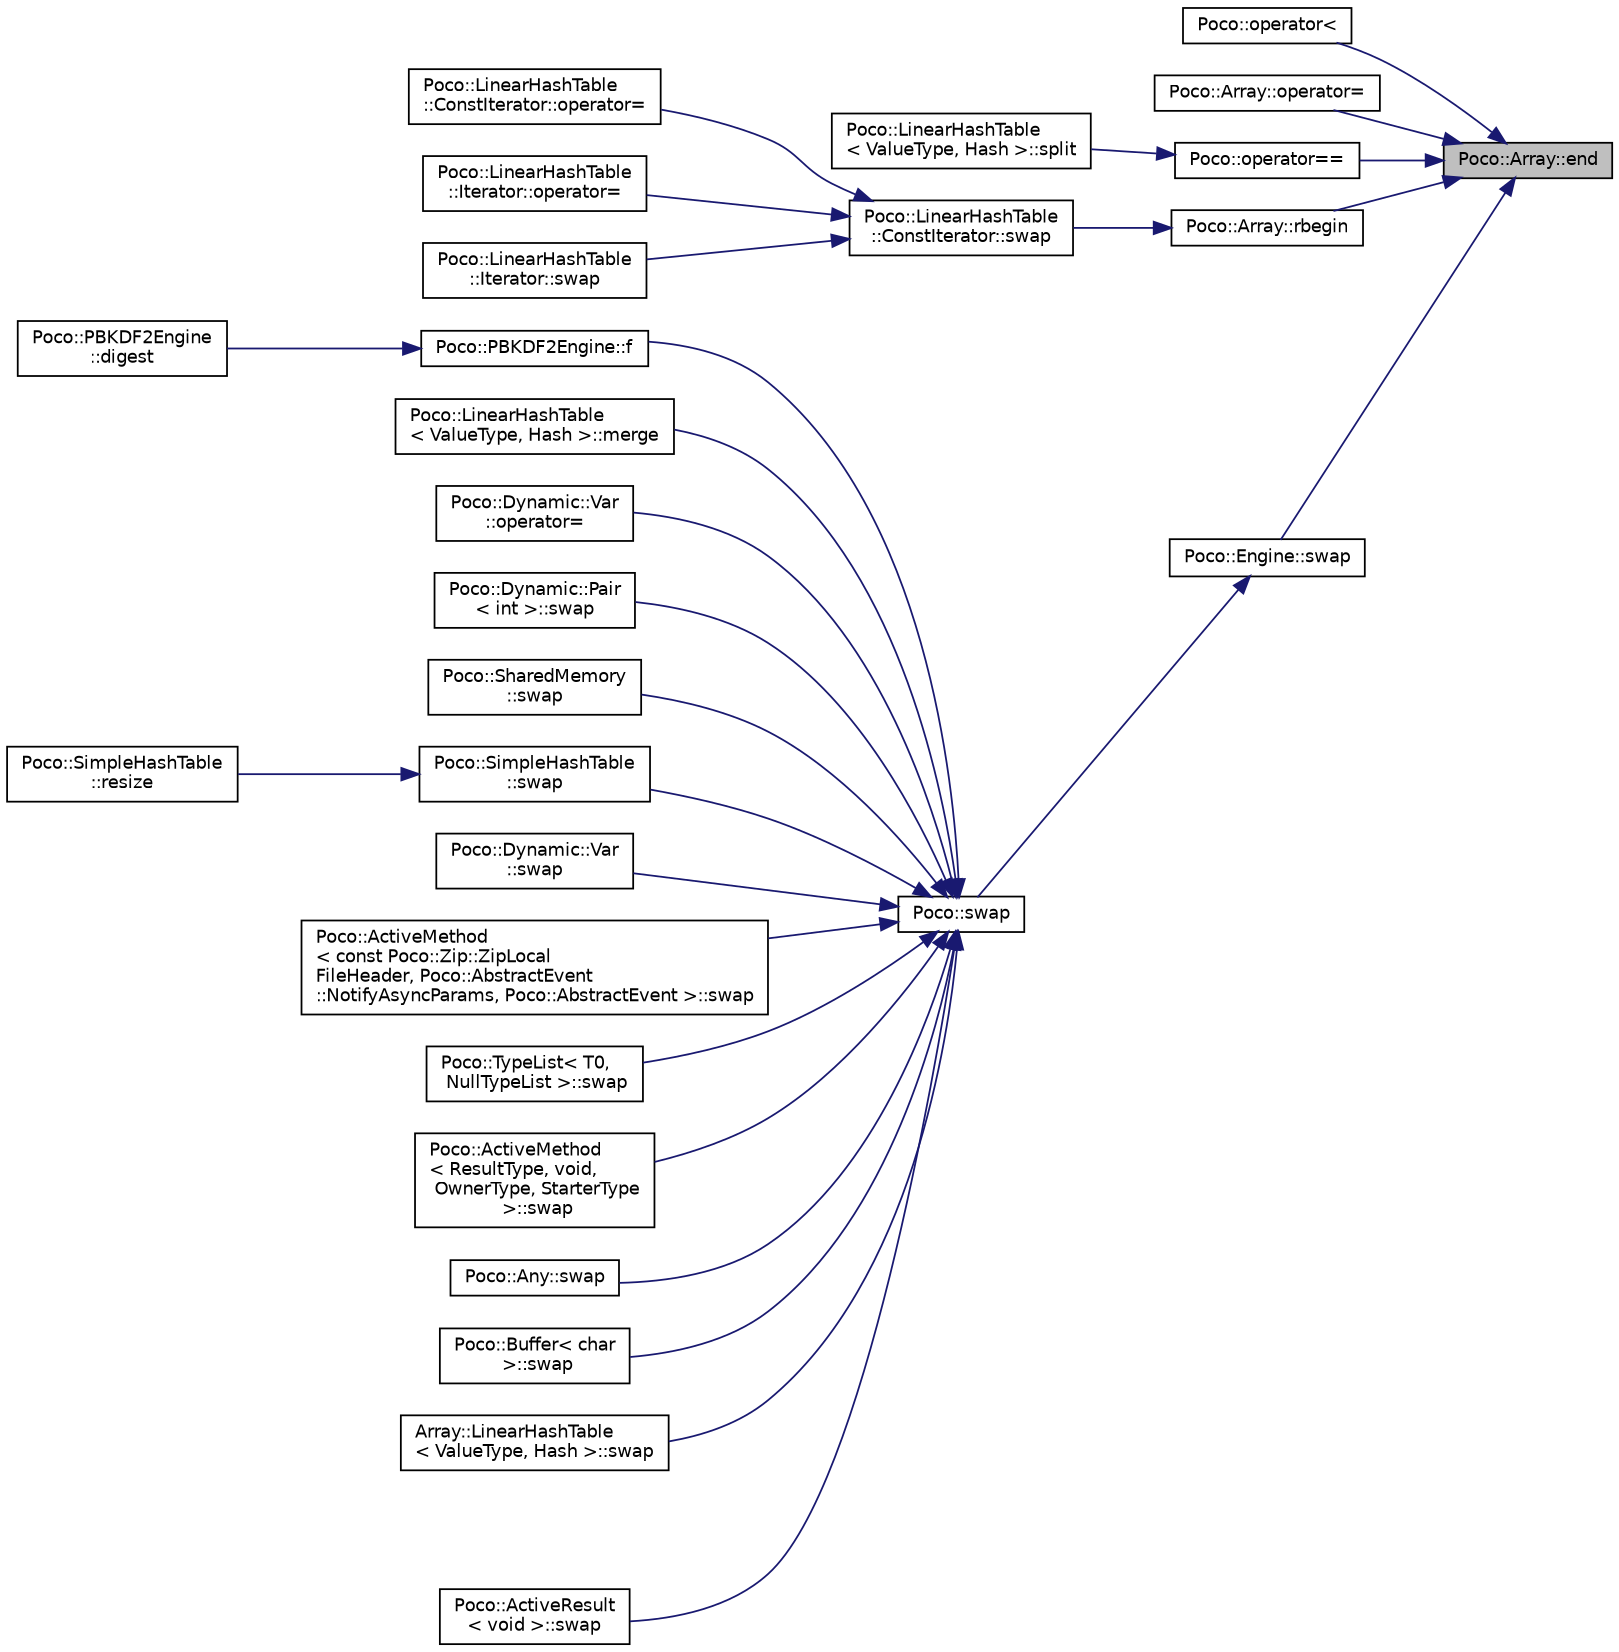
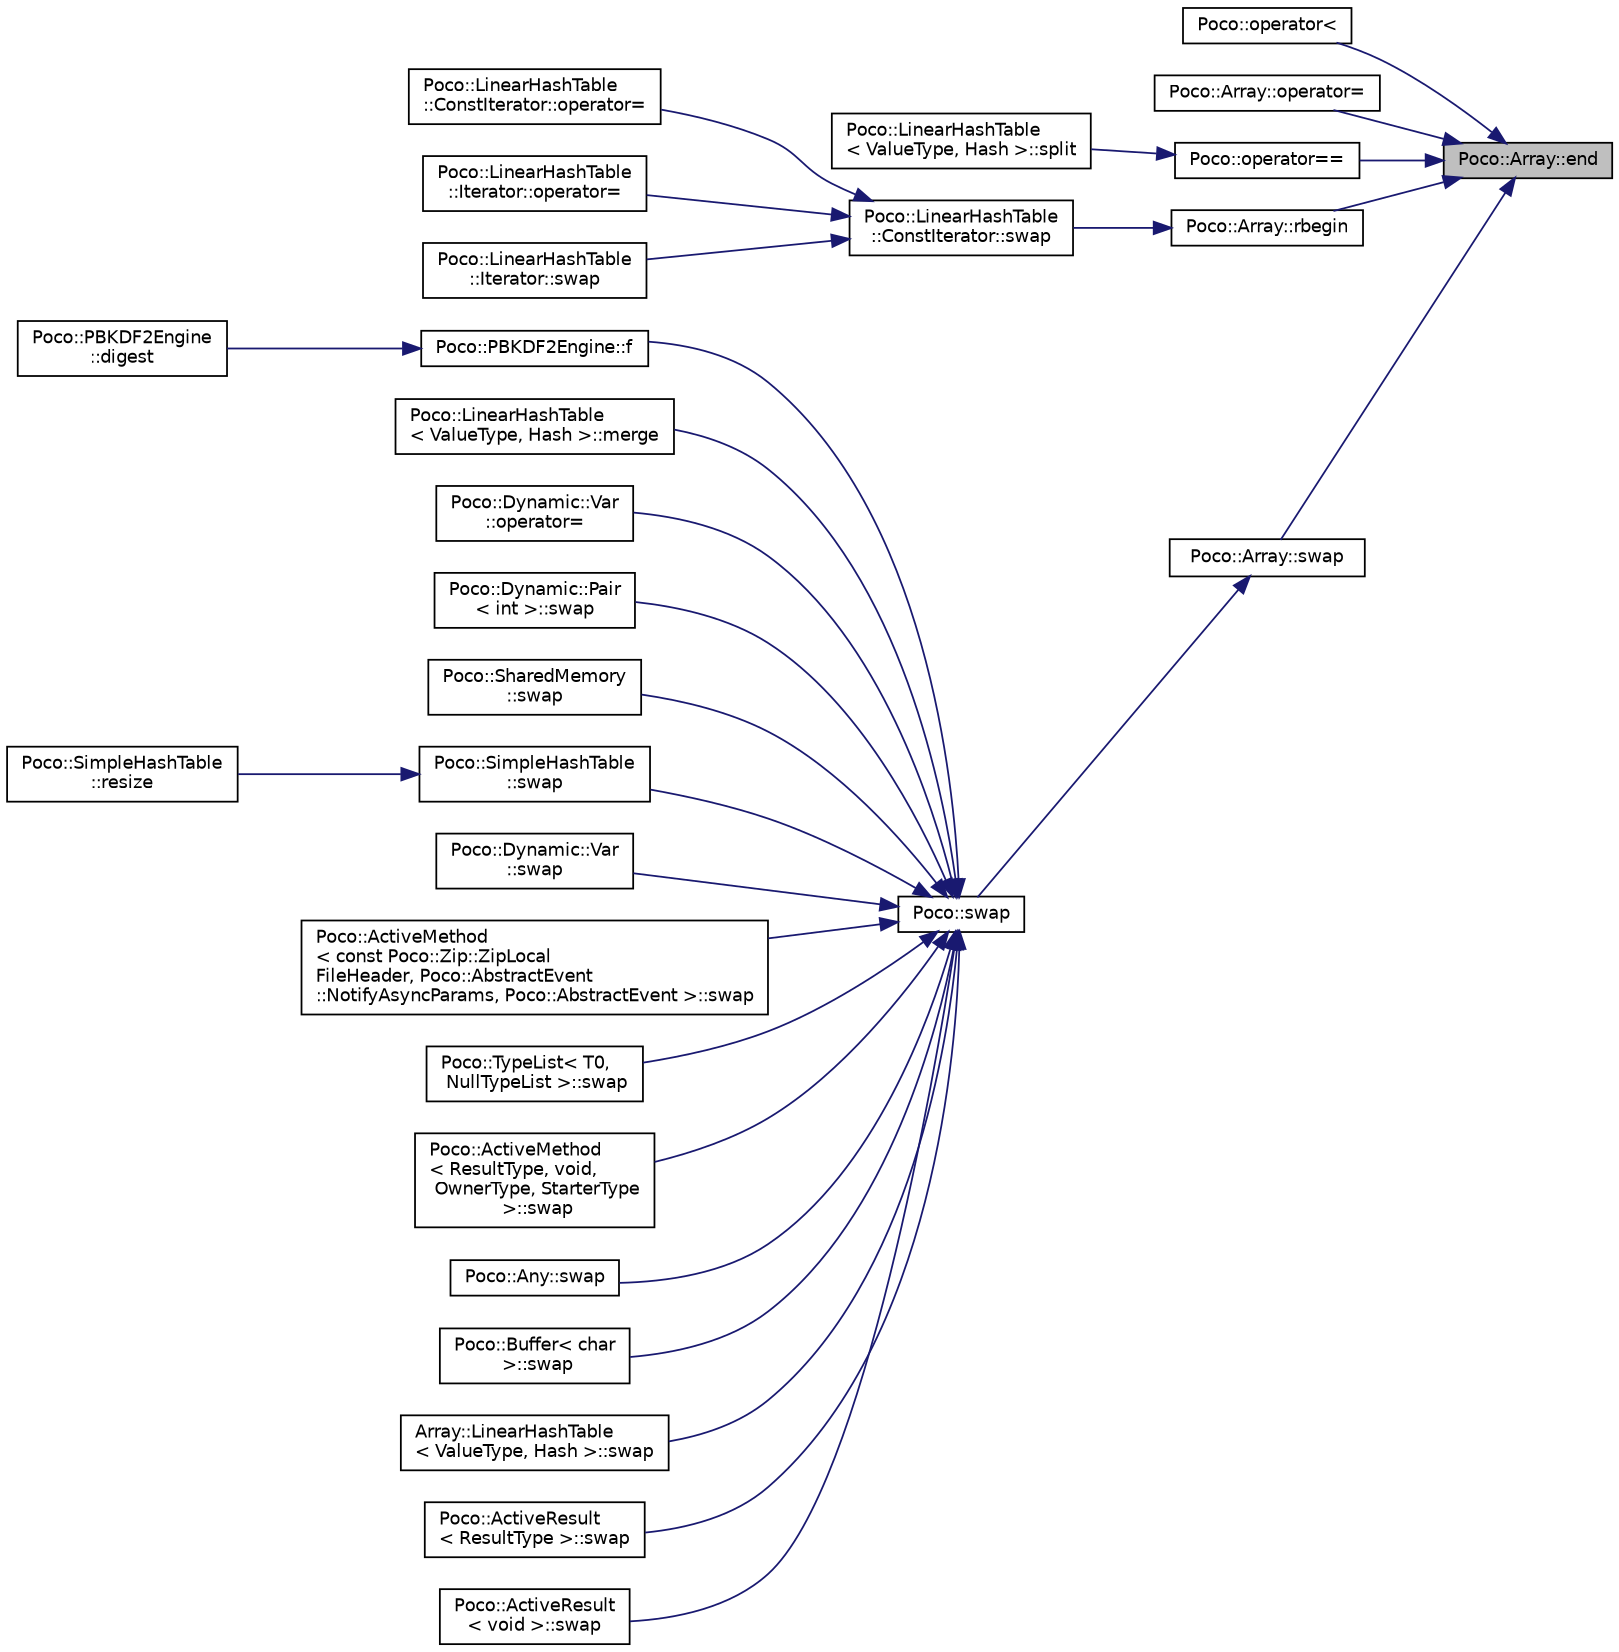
node "Poco::Engine::swap": label "Poco::Engine::swap" -> "Poco::Array::swap"
node "Poco::ActiveResult < ResultType >::swap": added
